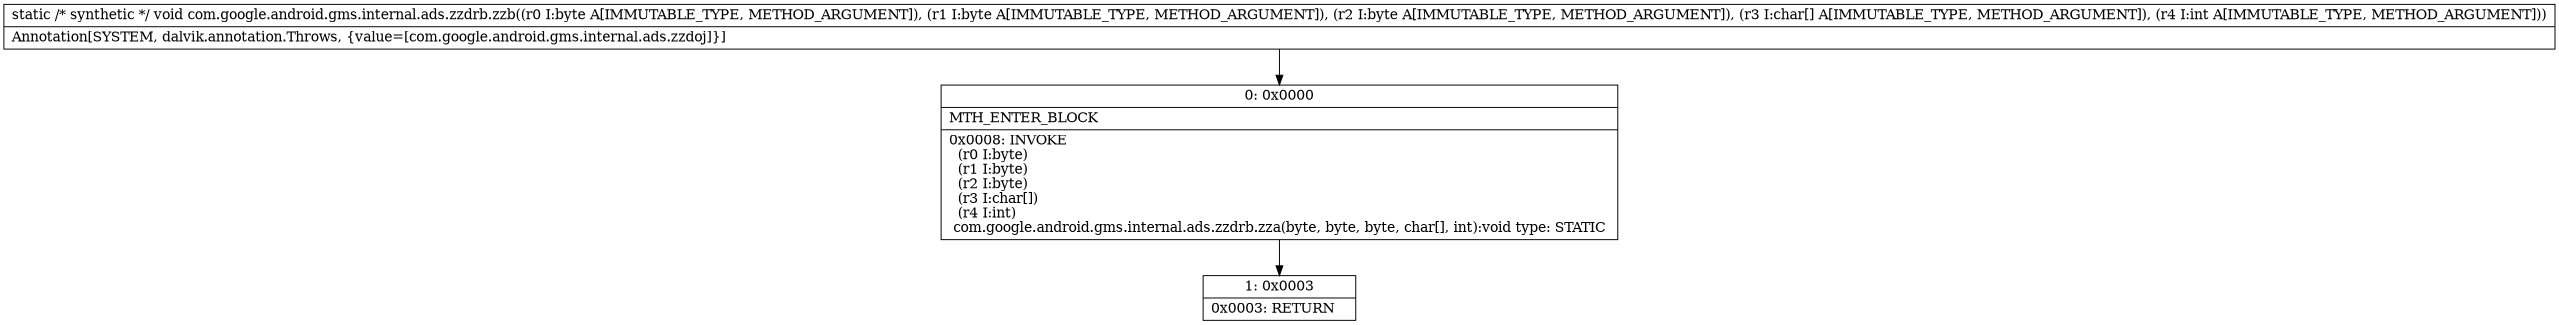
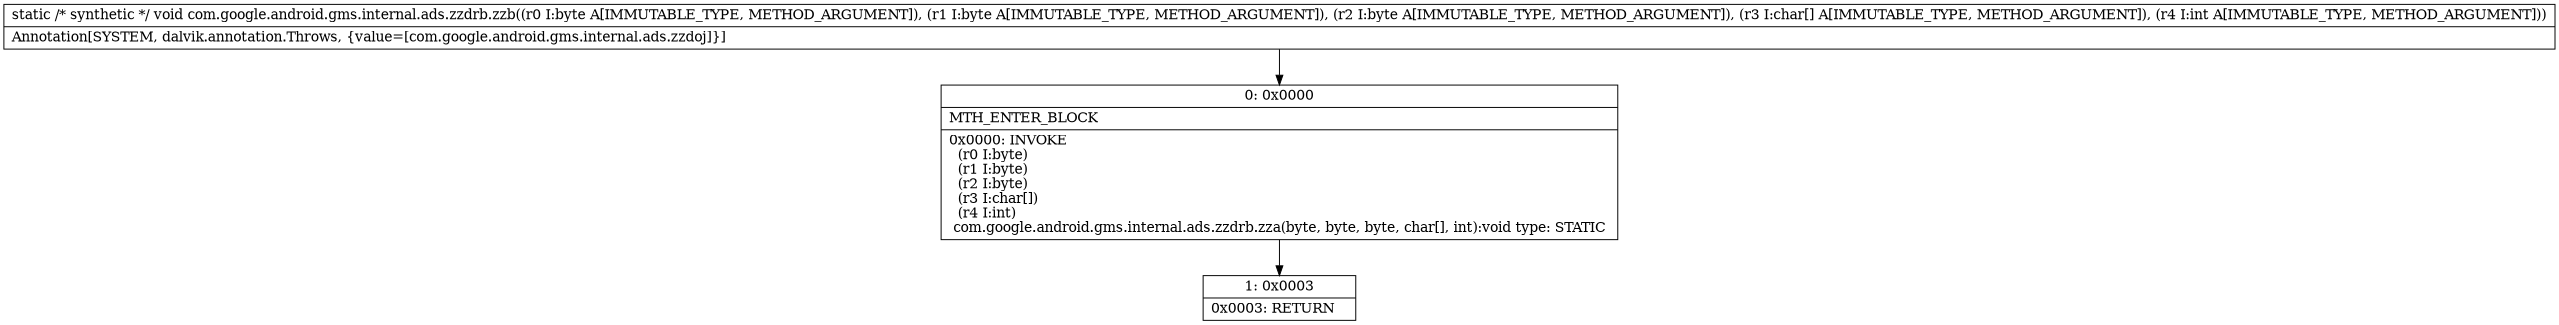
node "0: 0x0000": text "0x0008: INVOKE" -> "0x0000: INVOKE"
